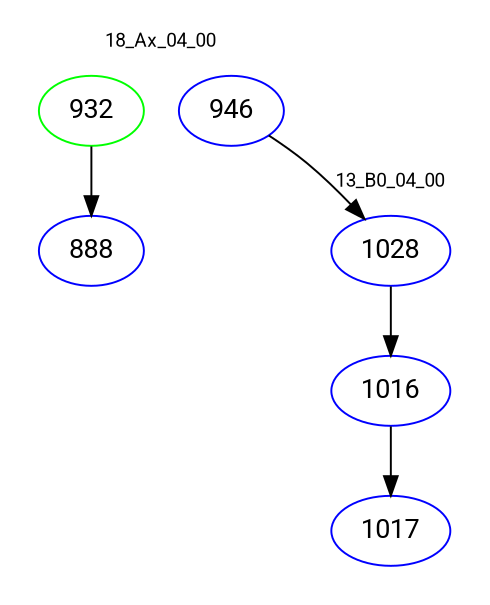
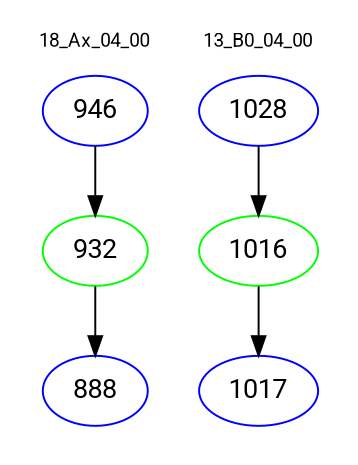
edge "946" -> "1028": now "946" -> "932"
node "1016": color blue -> green
